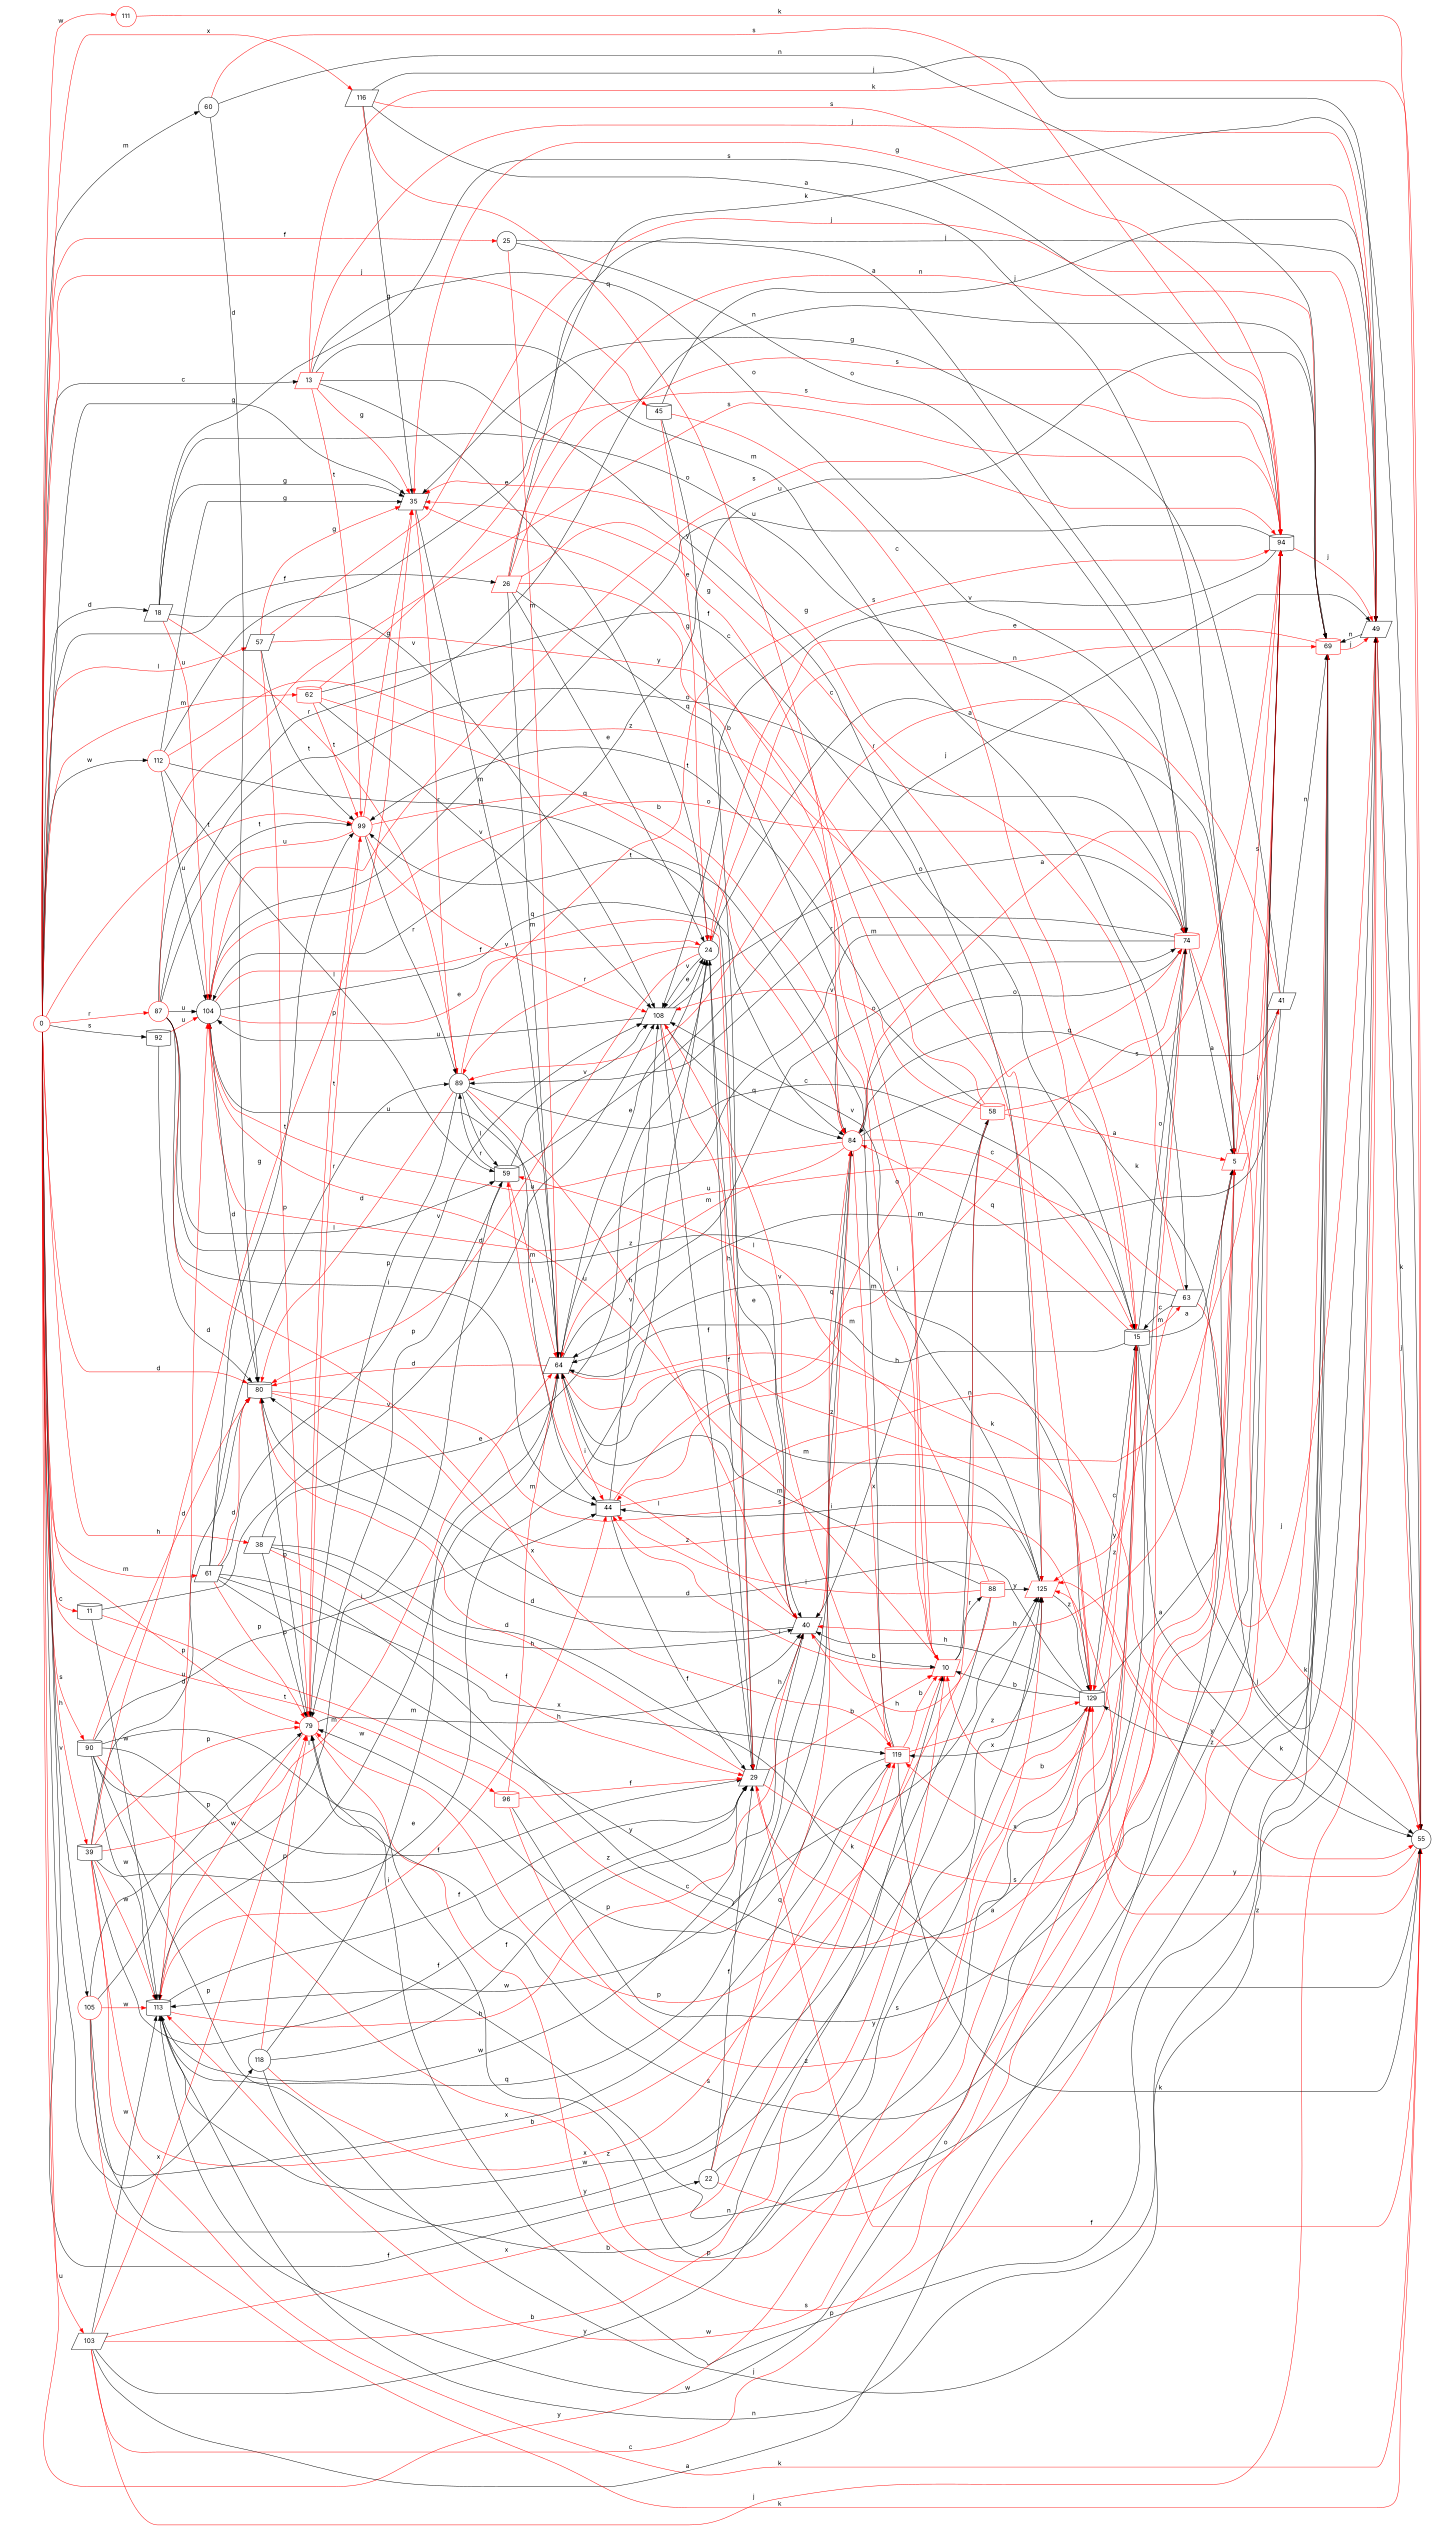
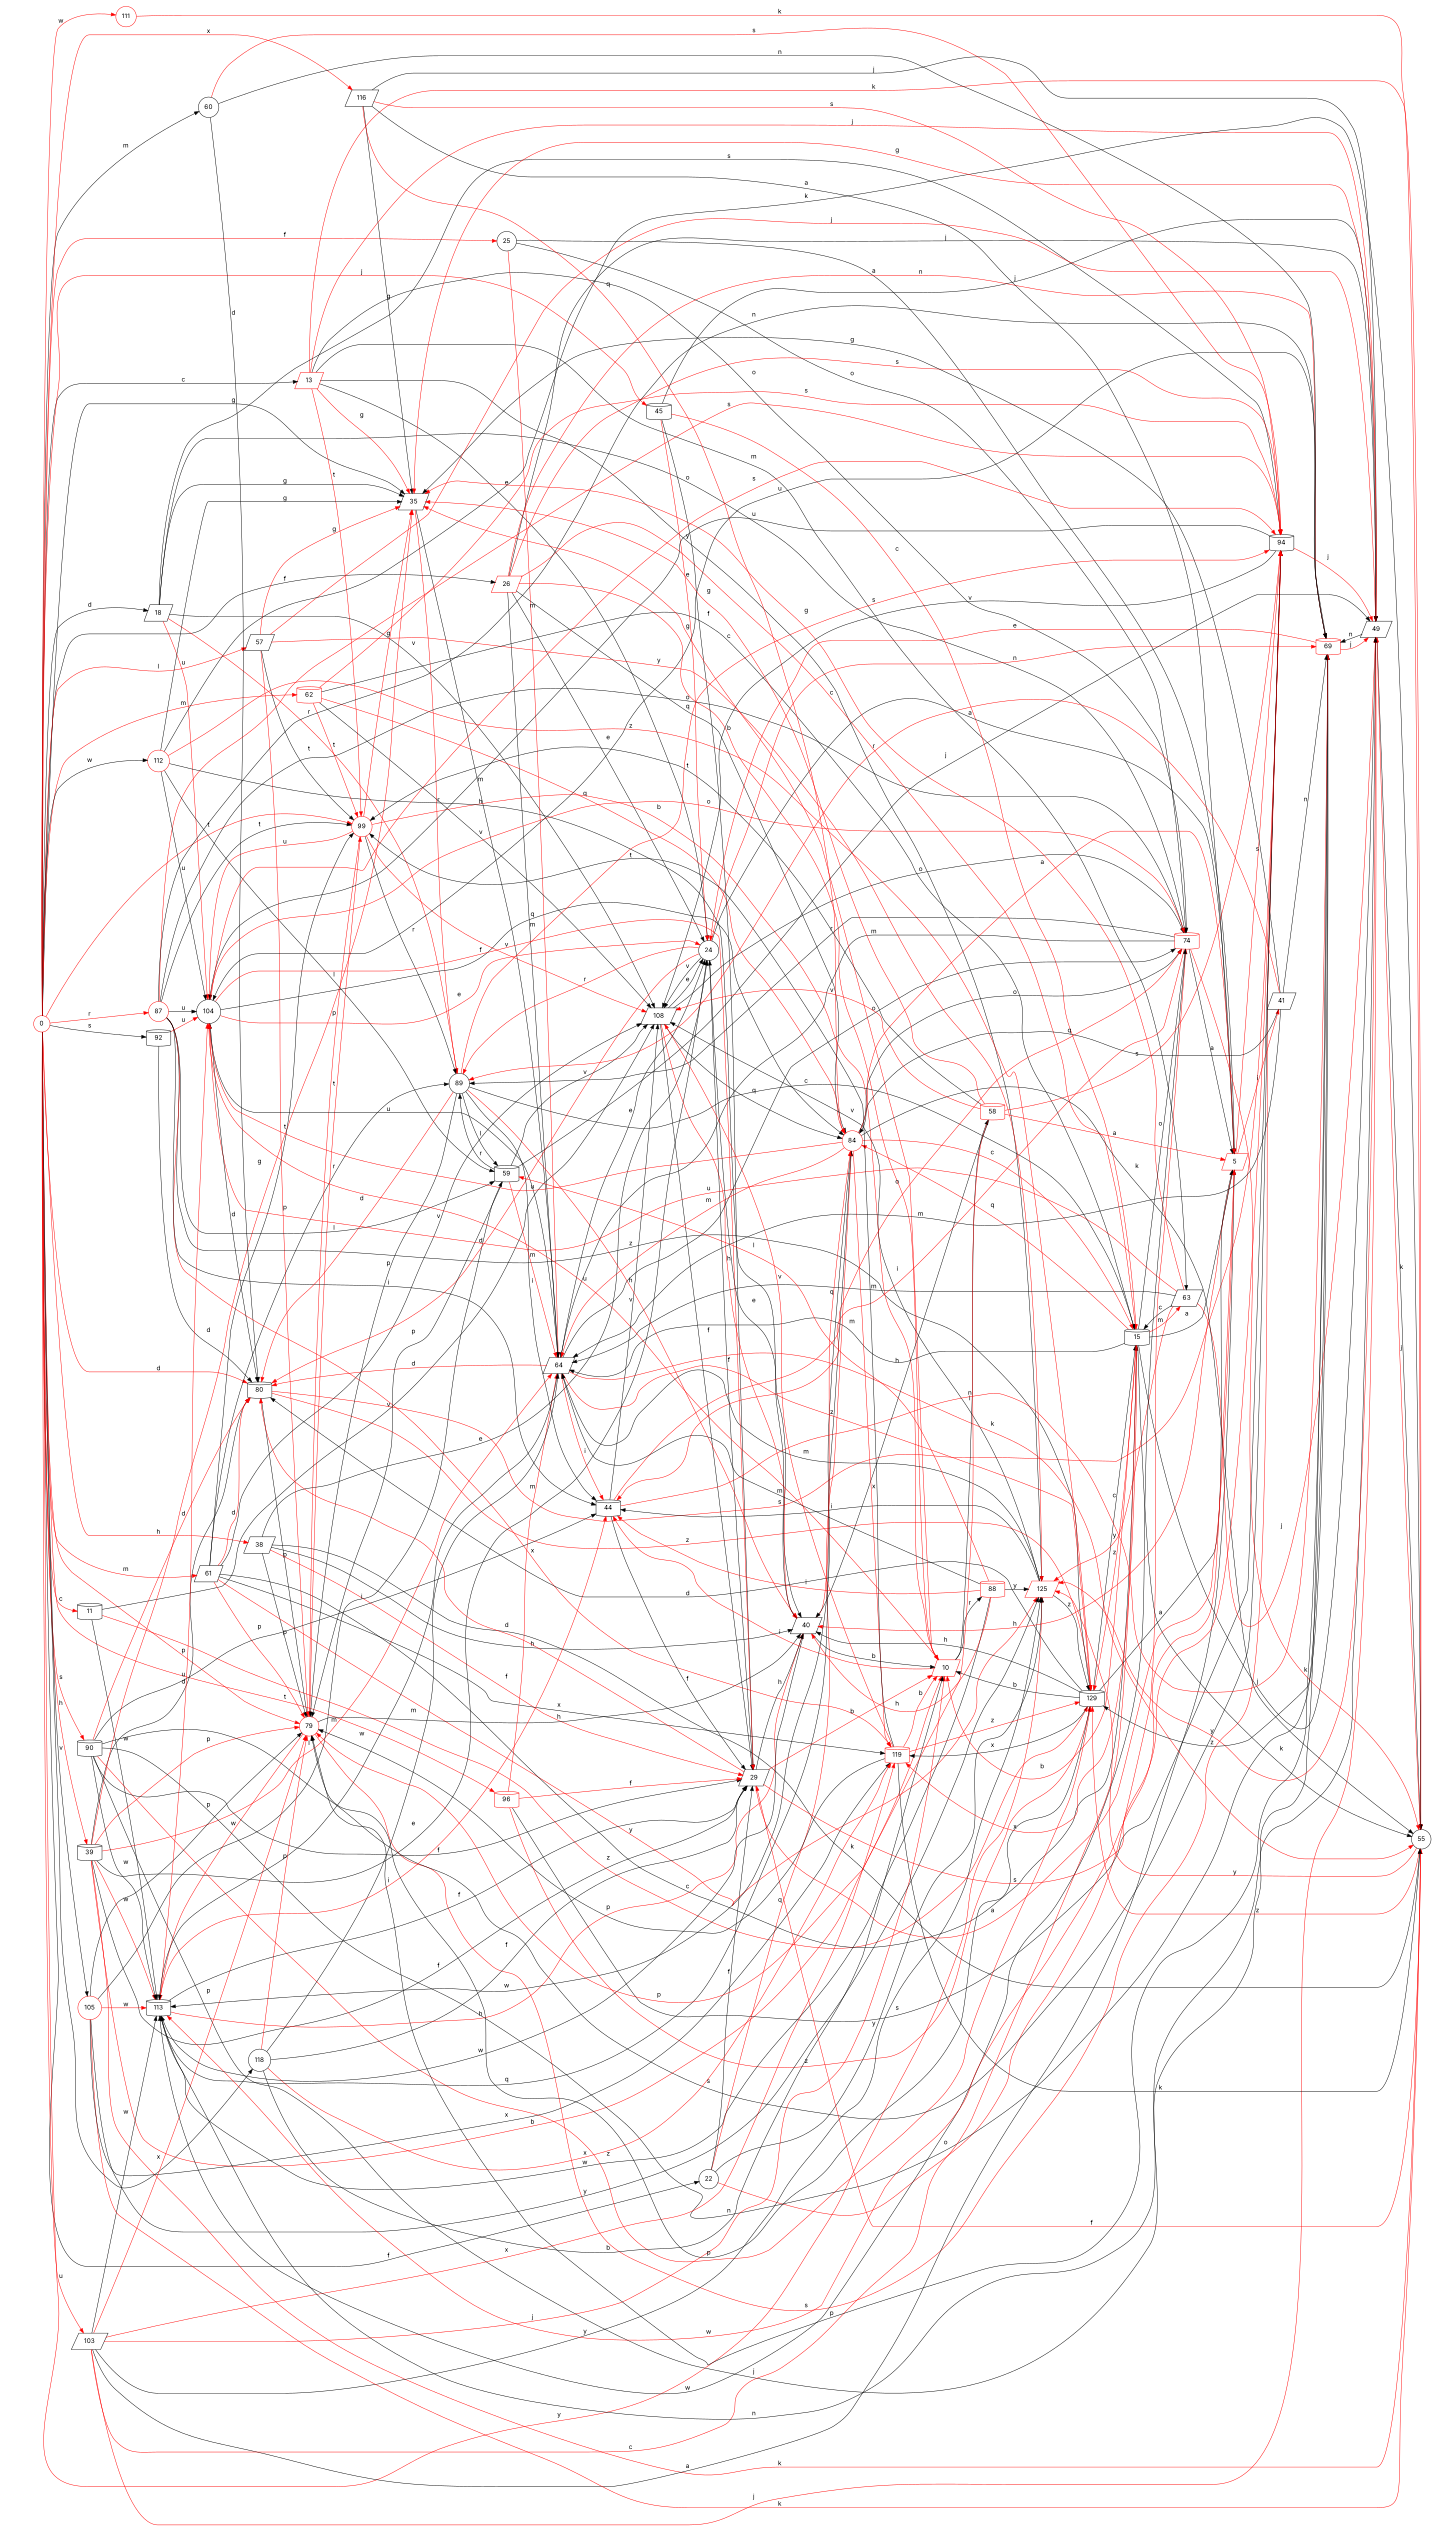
edge "108" -> "104": removed, label "u"
edge "40" -> "59": removed, label "l"
edge "40" -> "80": removed, label "d"
edge "61" -> "125": color black -> red
edge "103" -> "10": label "b" -> "j"
